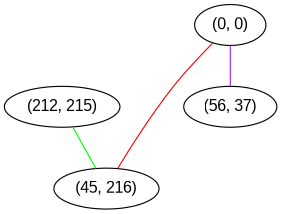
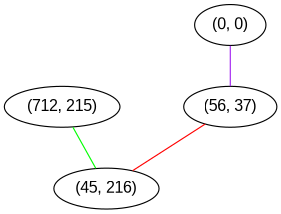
edge "(0, 0)" -- "(45, 216)": now "(56, 37)" -- "(45, 216)"
node "(212, 215)": label "(212, 215)" -> "(712, 215)"
